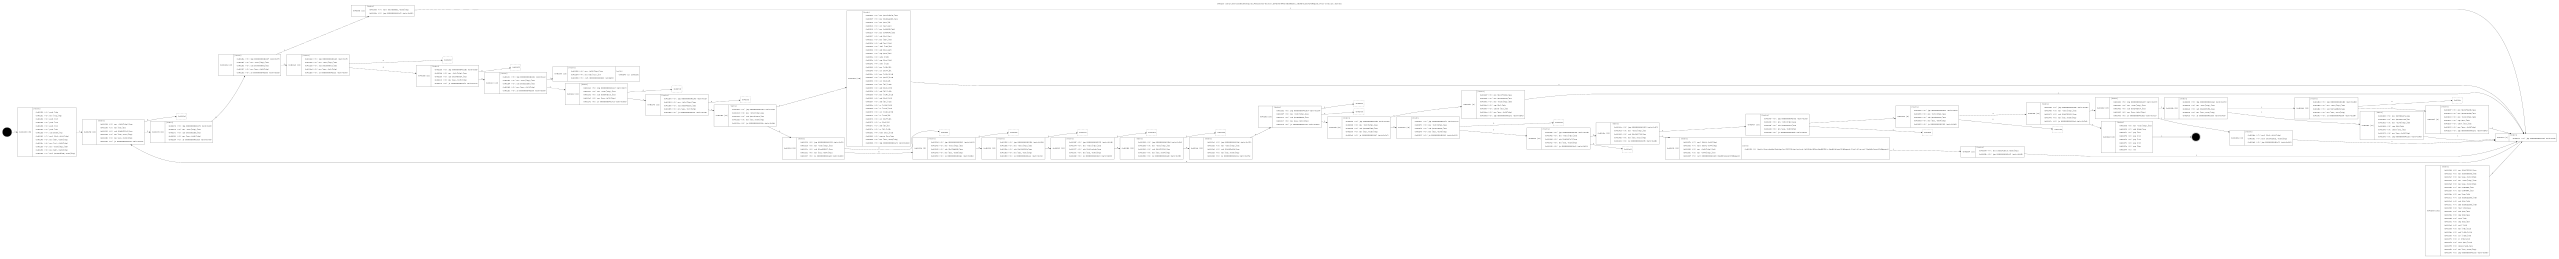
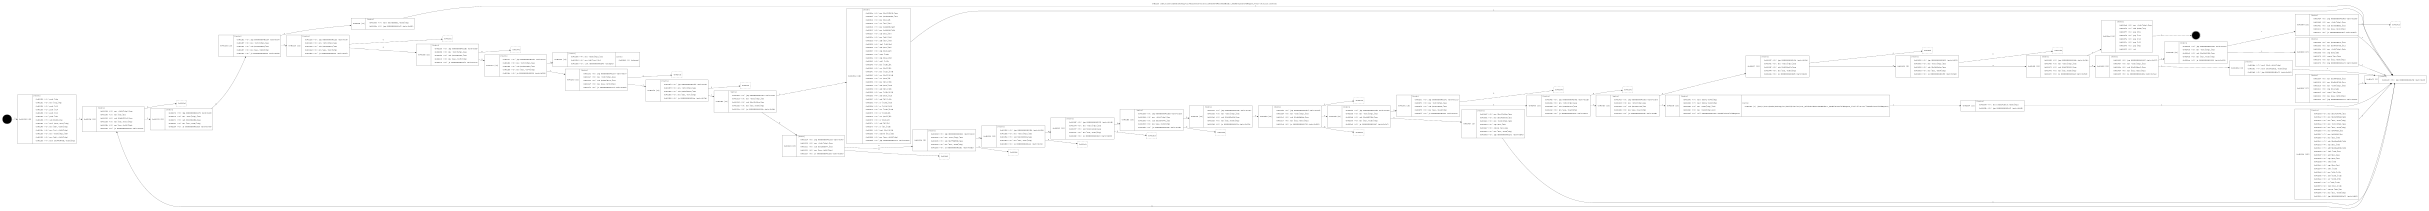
edge "0x4014b4 [25]" -> "0x40160f [27]": now "0x4014b4 [25]" -> "0x401a72 [5]"
